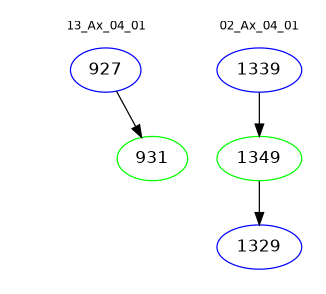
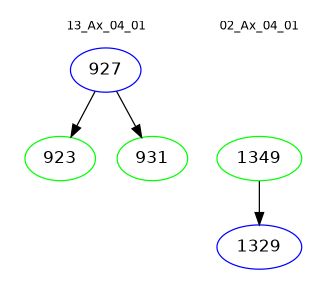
node "1339": removed
node "923": added
